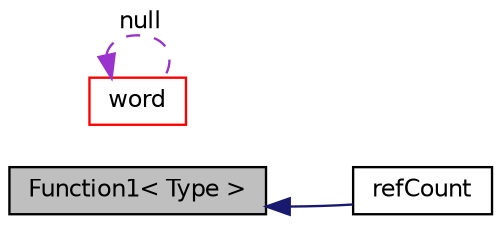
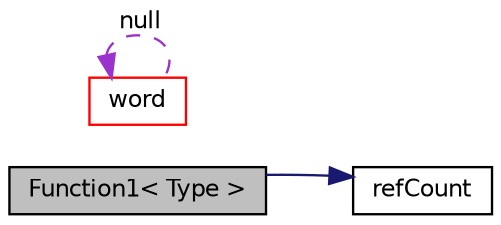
edge "refCount" -> "Function1< Type >": reversed
